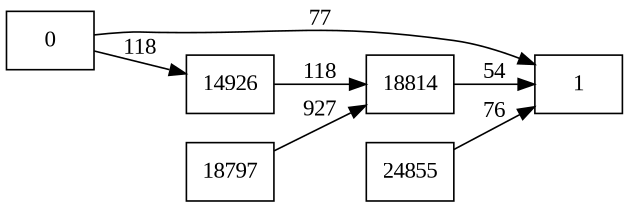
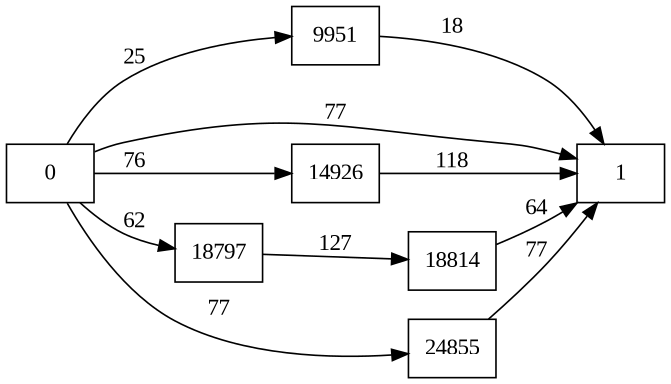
node "9951": added
edge "0" -> "14926": label "118" -> "76"
edge "18814" -> "1": label "54" -> "64"
edge "14926" -> "18814": now "14926" -> "1"
edge "18797" -> "18814": label "927" -> "127"
edge "24855" -> "1": label "76" -> "77"
edge "0" -> "18797": added, label "62"
edge "0" -> "24855": added, label "77"
